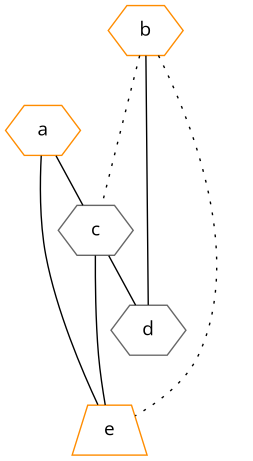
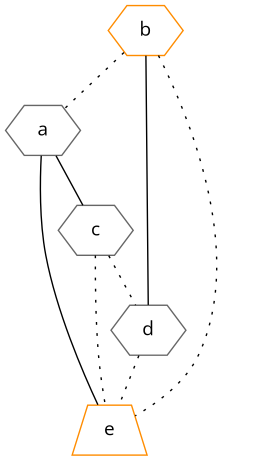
node "a": color darkorange -> gray40
edge "b" -- "c": now "b" -- "a"
edge "c" -- "d": style solid -> dotted
edge "c" -- "e": style solid -> dotted
edge "d" -- "e": added
